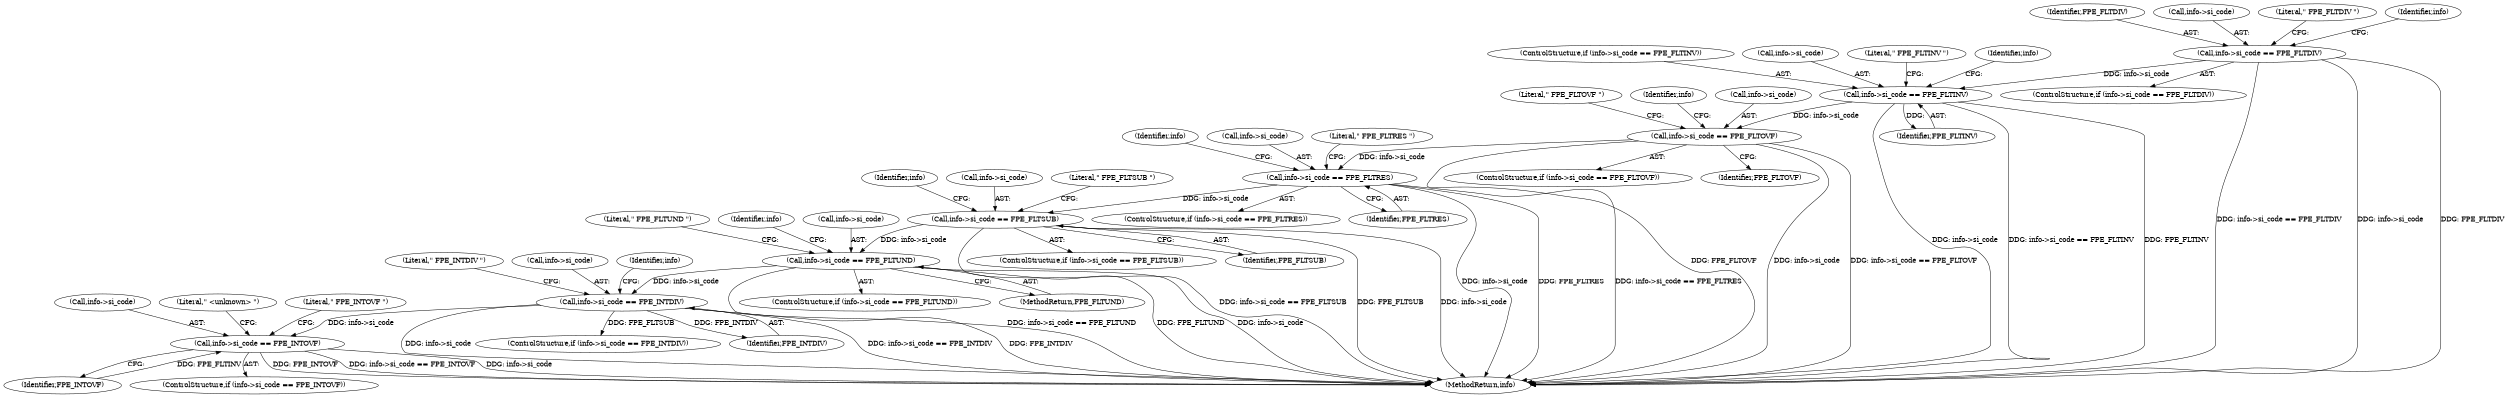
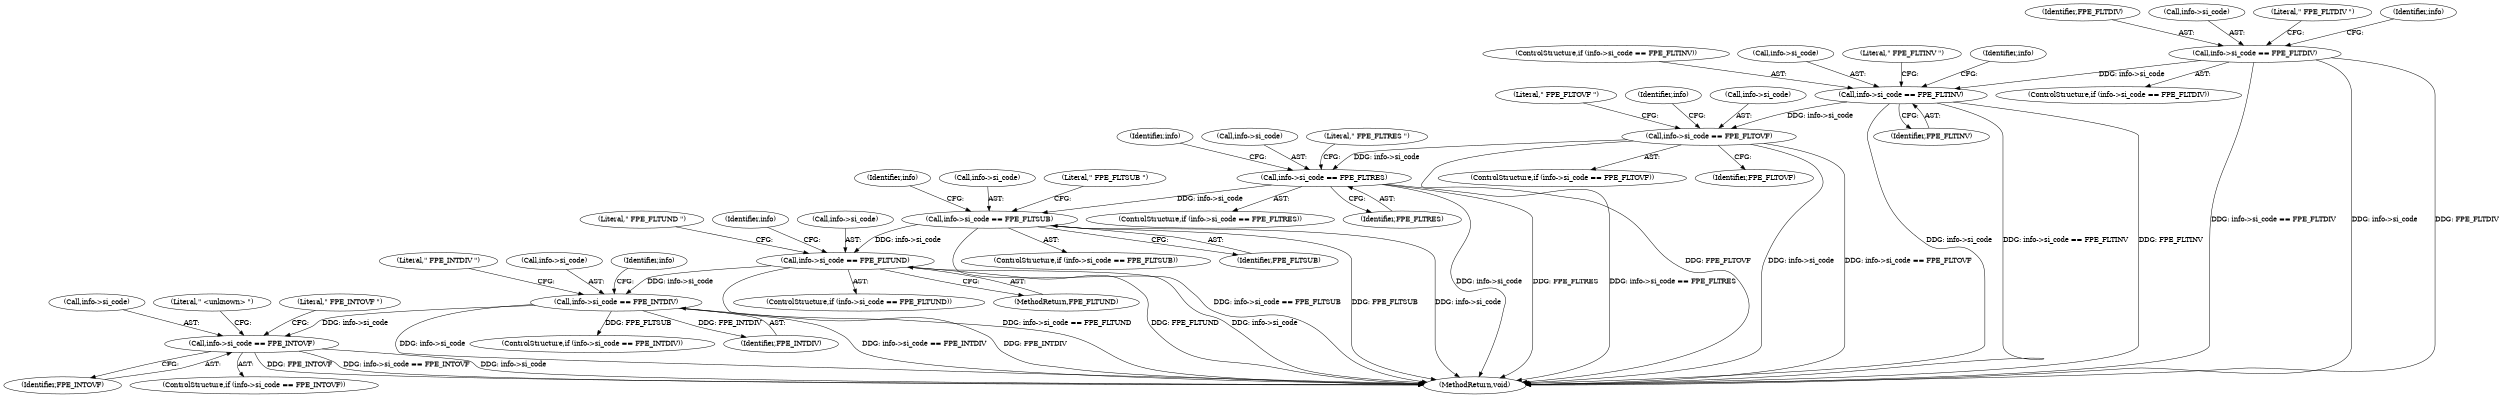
edge "(Call,info->si_code == FPE_FLTINV)" -> "(Identifier,FPE_FLTINV)": label "DDG: " -> "CFG: "
edge "(Identifier,FPE_INTOVF)" -> "(Call,info->si_code == FPE_INTOVF)": label "DDG: FPE_FLTINV" -> "AST: "
node "(MethodReturn,info)": label "(MethodReturn,info)" -> "(MethodReturn,void)"
